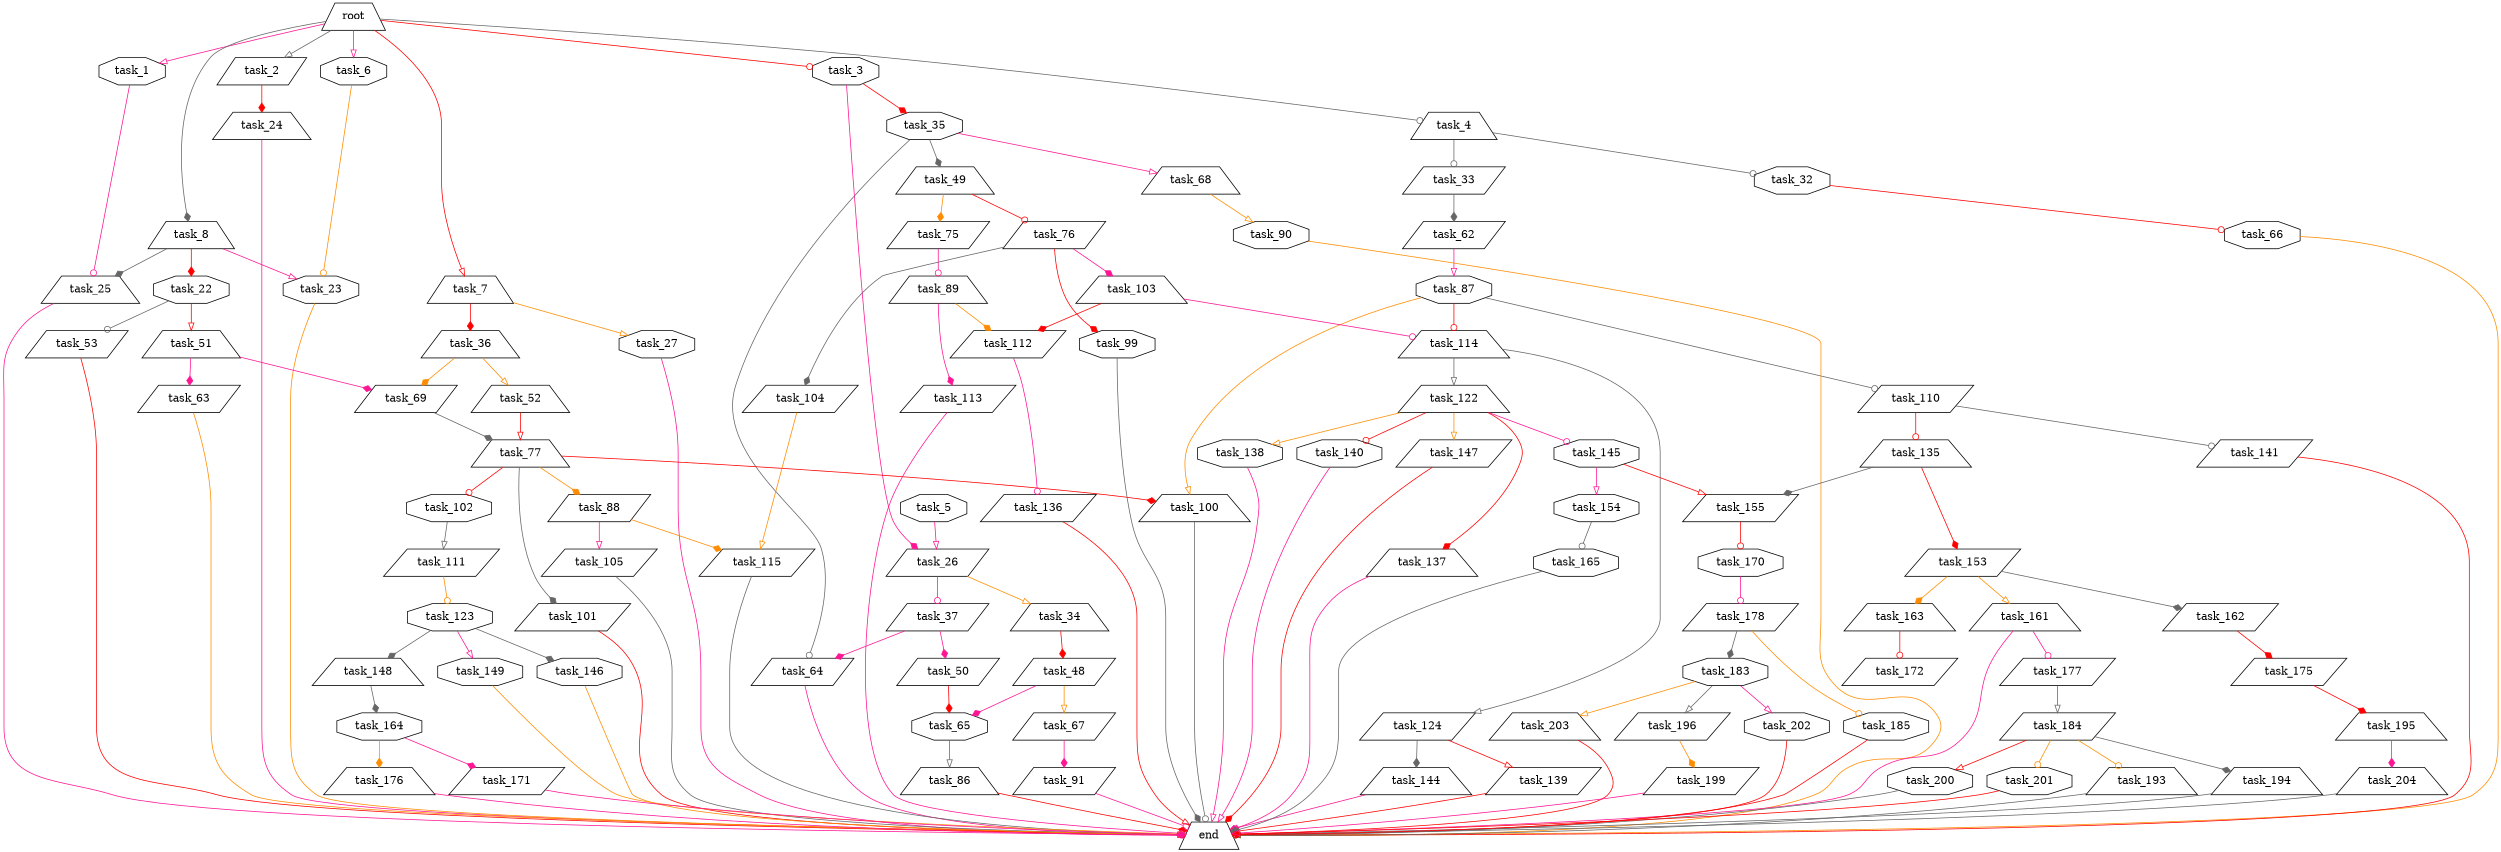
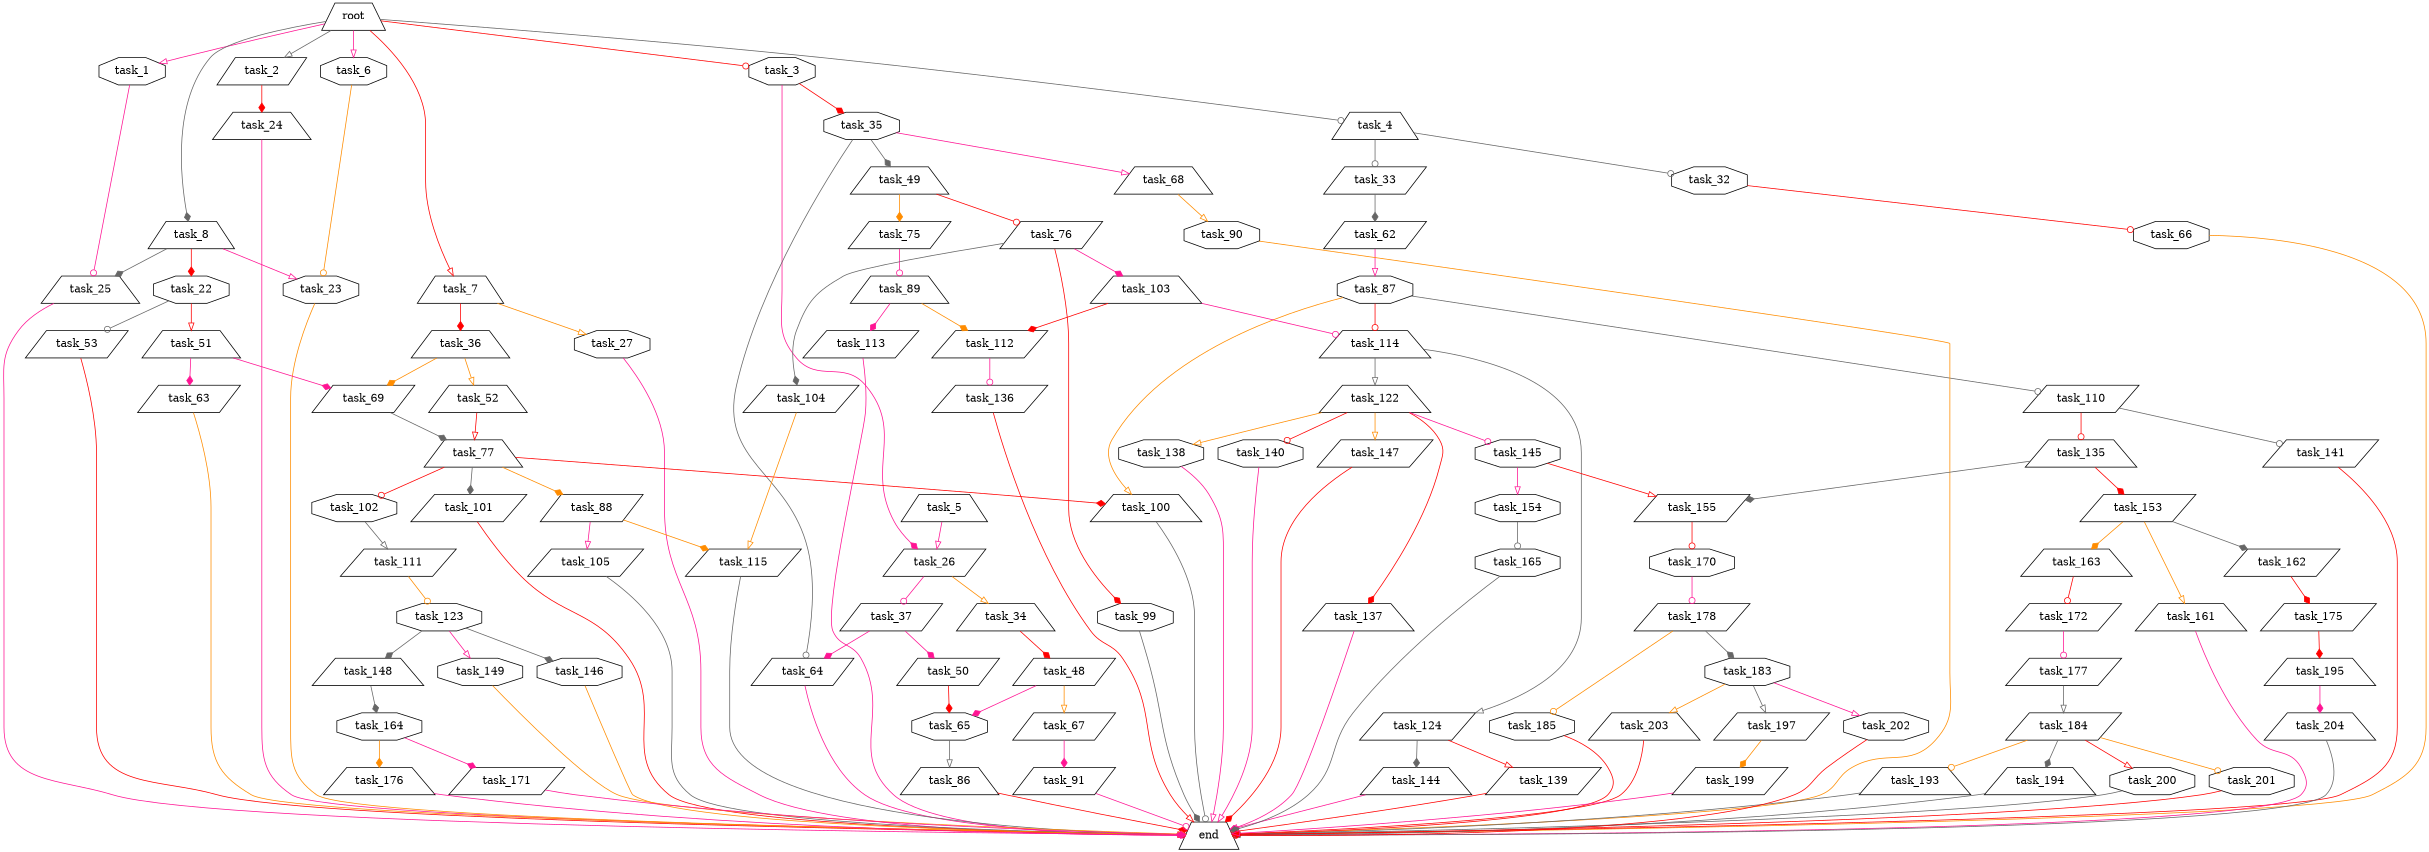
node "task_5": shape octagon -> trapezium
edge "task_161" -> "task_177": now "task_172" -> "task_177"
node "task_196": label "task_196" -> "task_197"
